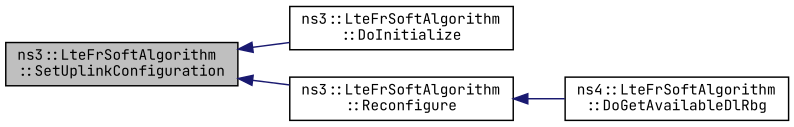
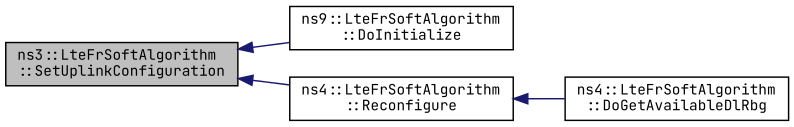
node "ns3::LteFrSoftAlgorithm ::DoInitialize": label "ns3::LteFrSoftAlgorithm ::DoInitialize" -> "ns9::LteFrSoftAlgorithm ::DoInitialize"
node "ns3::LteFrSoftAlgorithm ::Reconfigure": label "ns3::LteFrSoftAlgorithm ::Reconfigure" -> "ns4::LteFrSoftAlgorithm ::Reconfigure"
